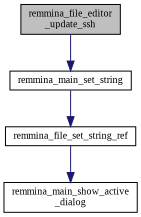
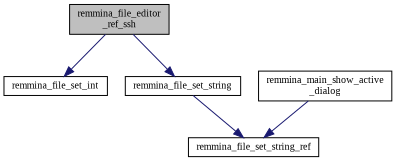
node "remmina_file_editor _update_ssh": label "remmina_file_editor _update_ssh" -> "remmina_file_editor _ref_ssh"
node "remmina_main_set_string": label "remmina_main_set_string" -> "remmina_file_set_string"
node "remmina_file_set_int": added
edge "remmina_file_set_string_ref" -> "remmina_main_show_active _dialog": reversed
